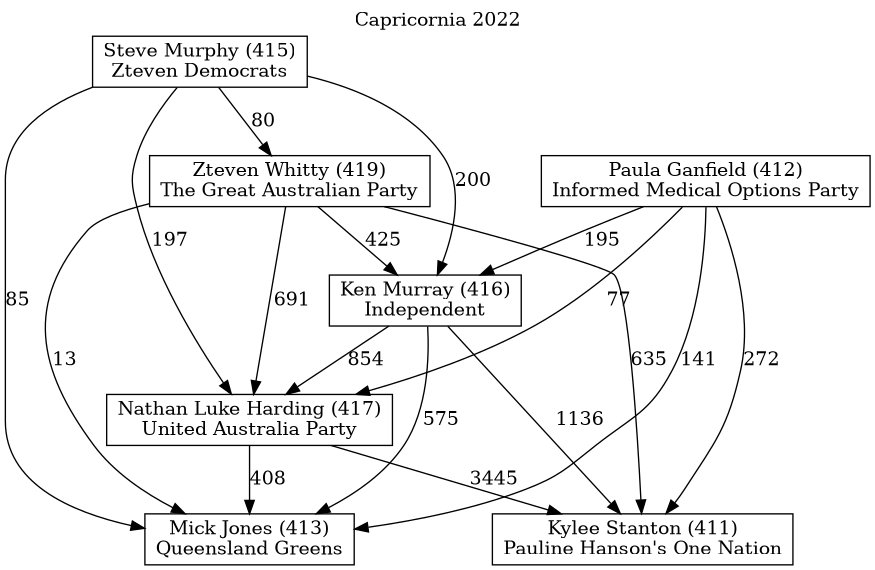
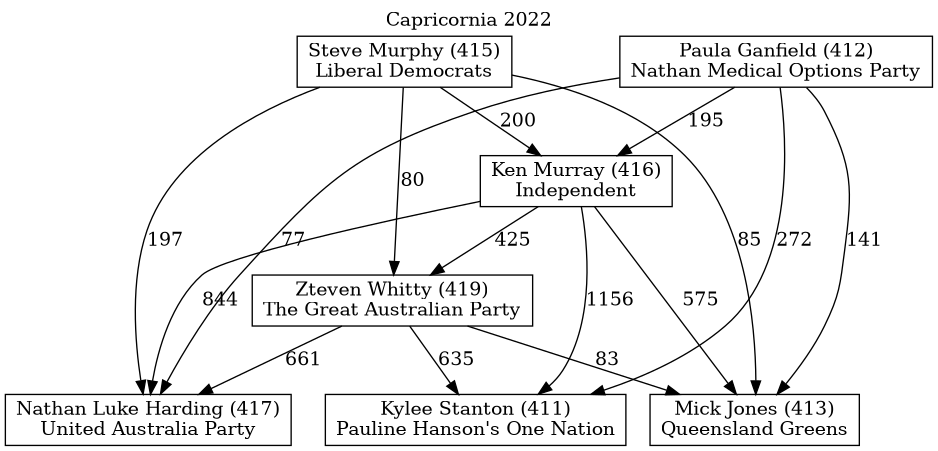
node "Steve Murphy (415) Zteven Democrats": label "Steve Murphy (415) Zteven Democrats" -> "Steve Murphy (415) Liberal Democrats"
node "Paula Ganfield (412) Informed Medical Options Party": label "Paula Ganfield (412) Informed Medical Options Party" -> "Paula Ganfield (412) Nathan Medical Options Party"
edge "Zteven Whitty (419) The Great Australian Party" -> "Ken Murray (416) Independent": reversed
edge "Zteven Whitty (419) The Great Australian Party" -> "Nathan Luke Harding (417) United Australia Party": label "691" -> "661"
edge "Zteven Whitty (419) The Great Australian Party" -> "Mick Jones (413) Queensland Greens": label "13" -> "83"
edge "Ken Murray (416) Independent" -> "Nathan Luke Harding (417) United Australia Party": label "854" -> "844"
edge "Ken Murray (416) Independent" -> "Kylee Stanton (411) Pauline Hanson's One Nation": label "1136" -> "1156"
edge "Nathan Luke Harding (417) United Australia Party" -> "Mick Jones (413) Queensland Greens": removed, label "408"
edge "Nathan Luke Harding (417) United Australia Party" -> "Kylee Stanton (411) Pauline Hanson's One Nation": removed, label "3445"
